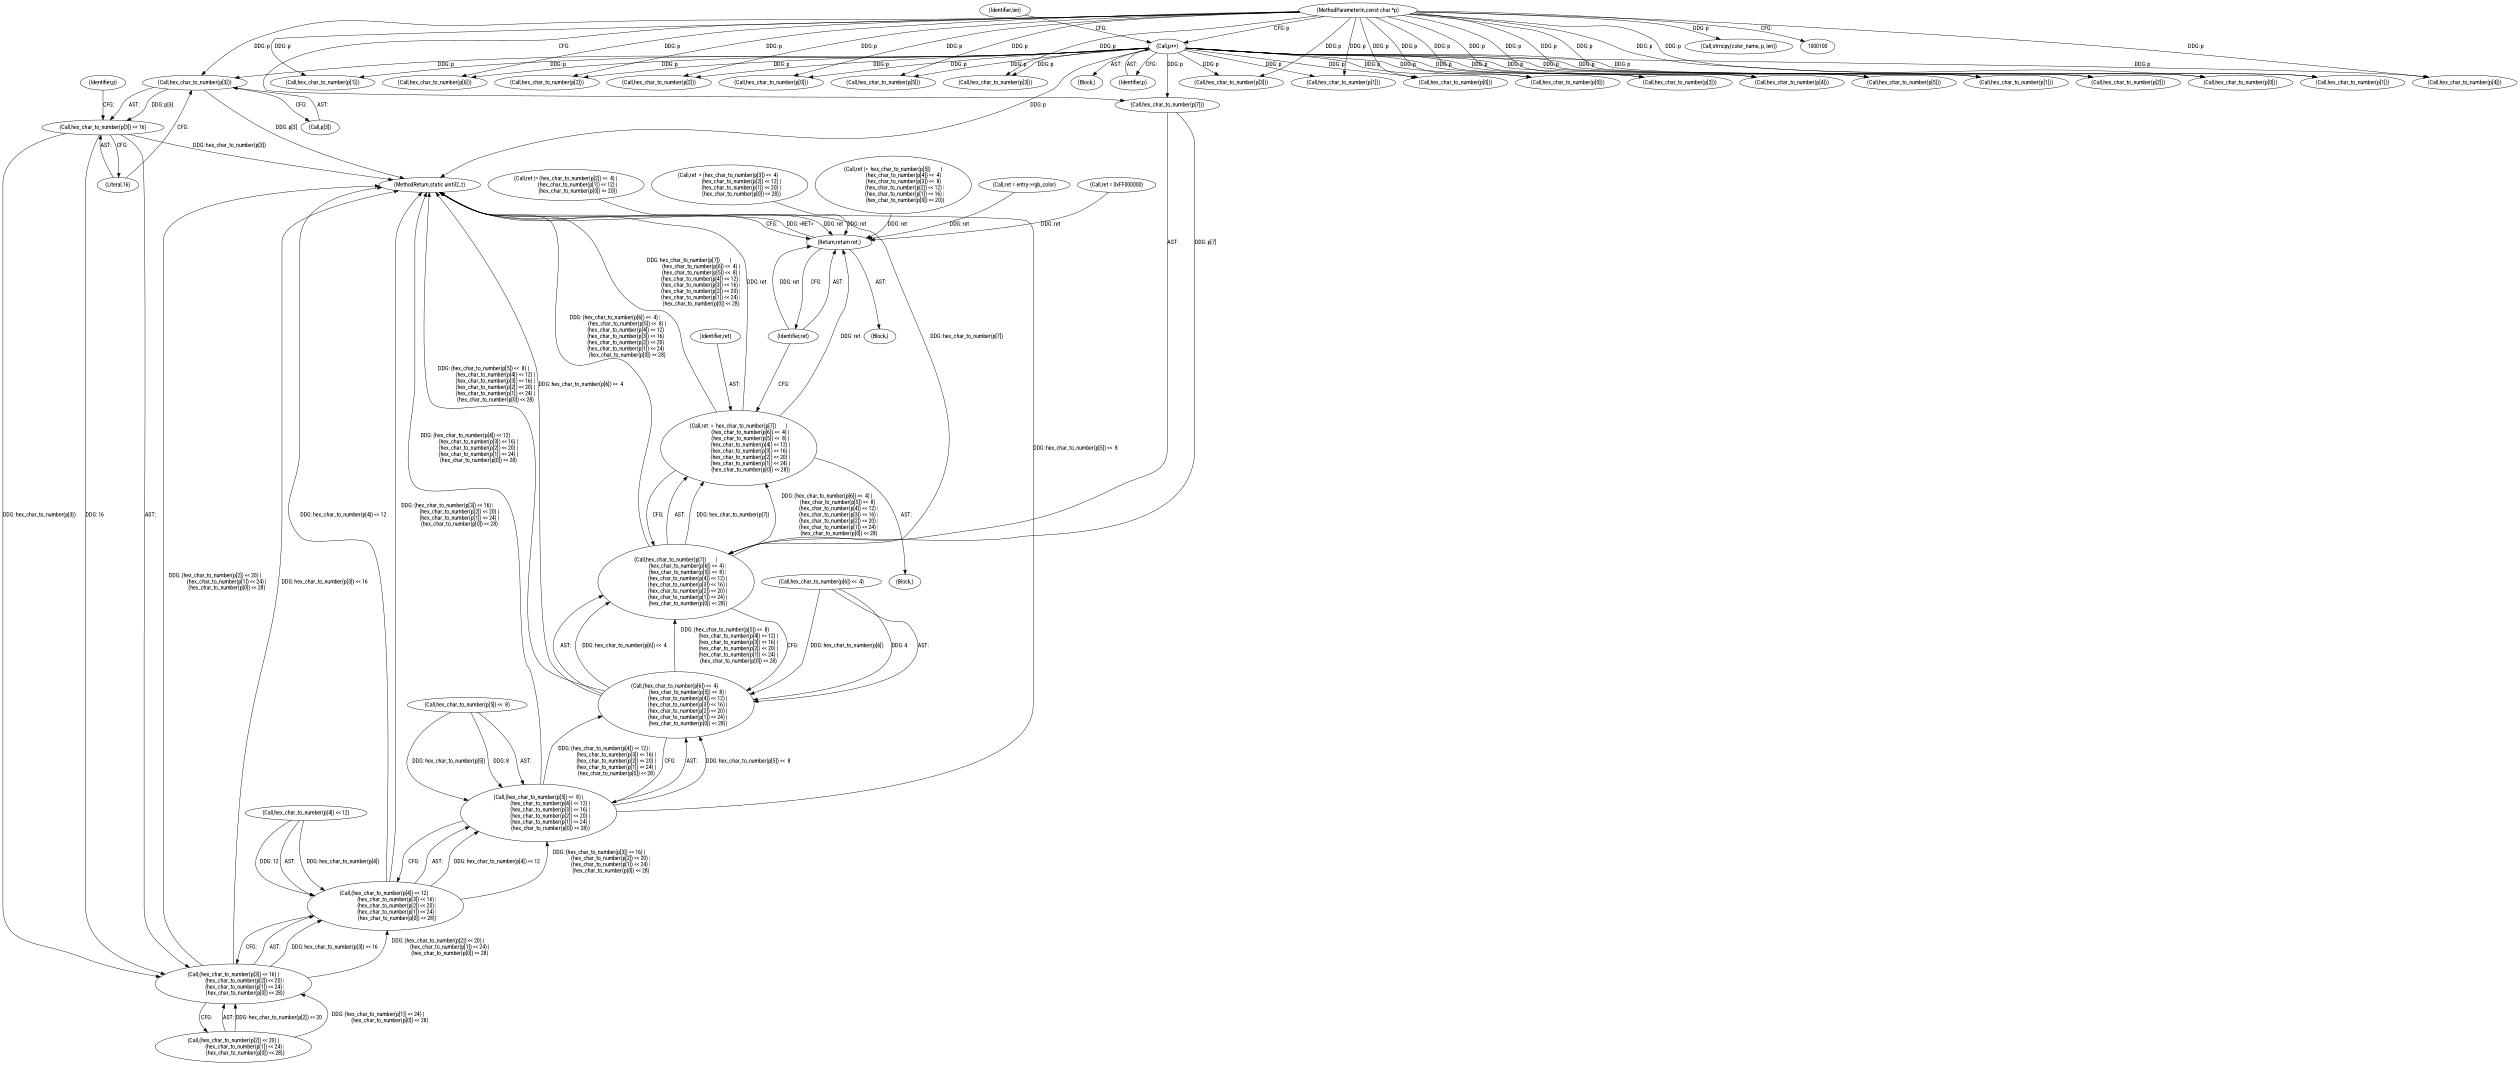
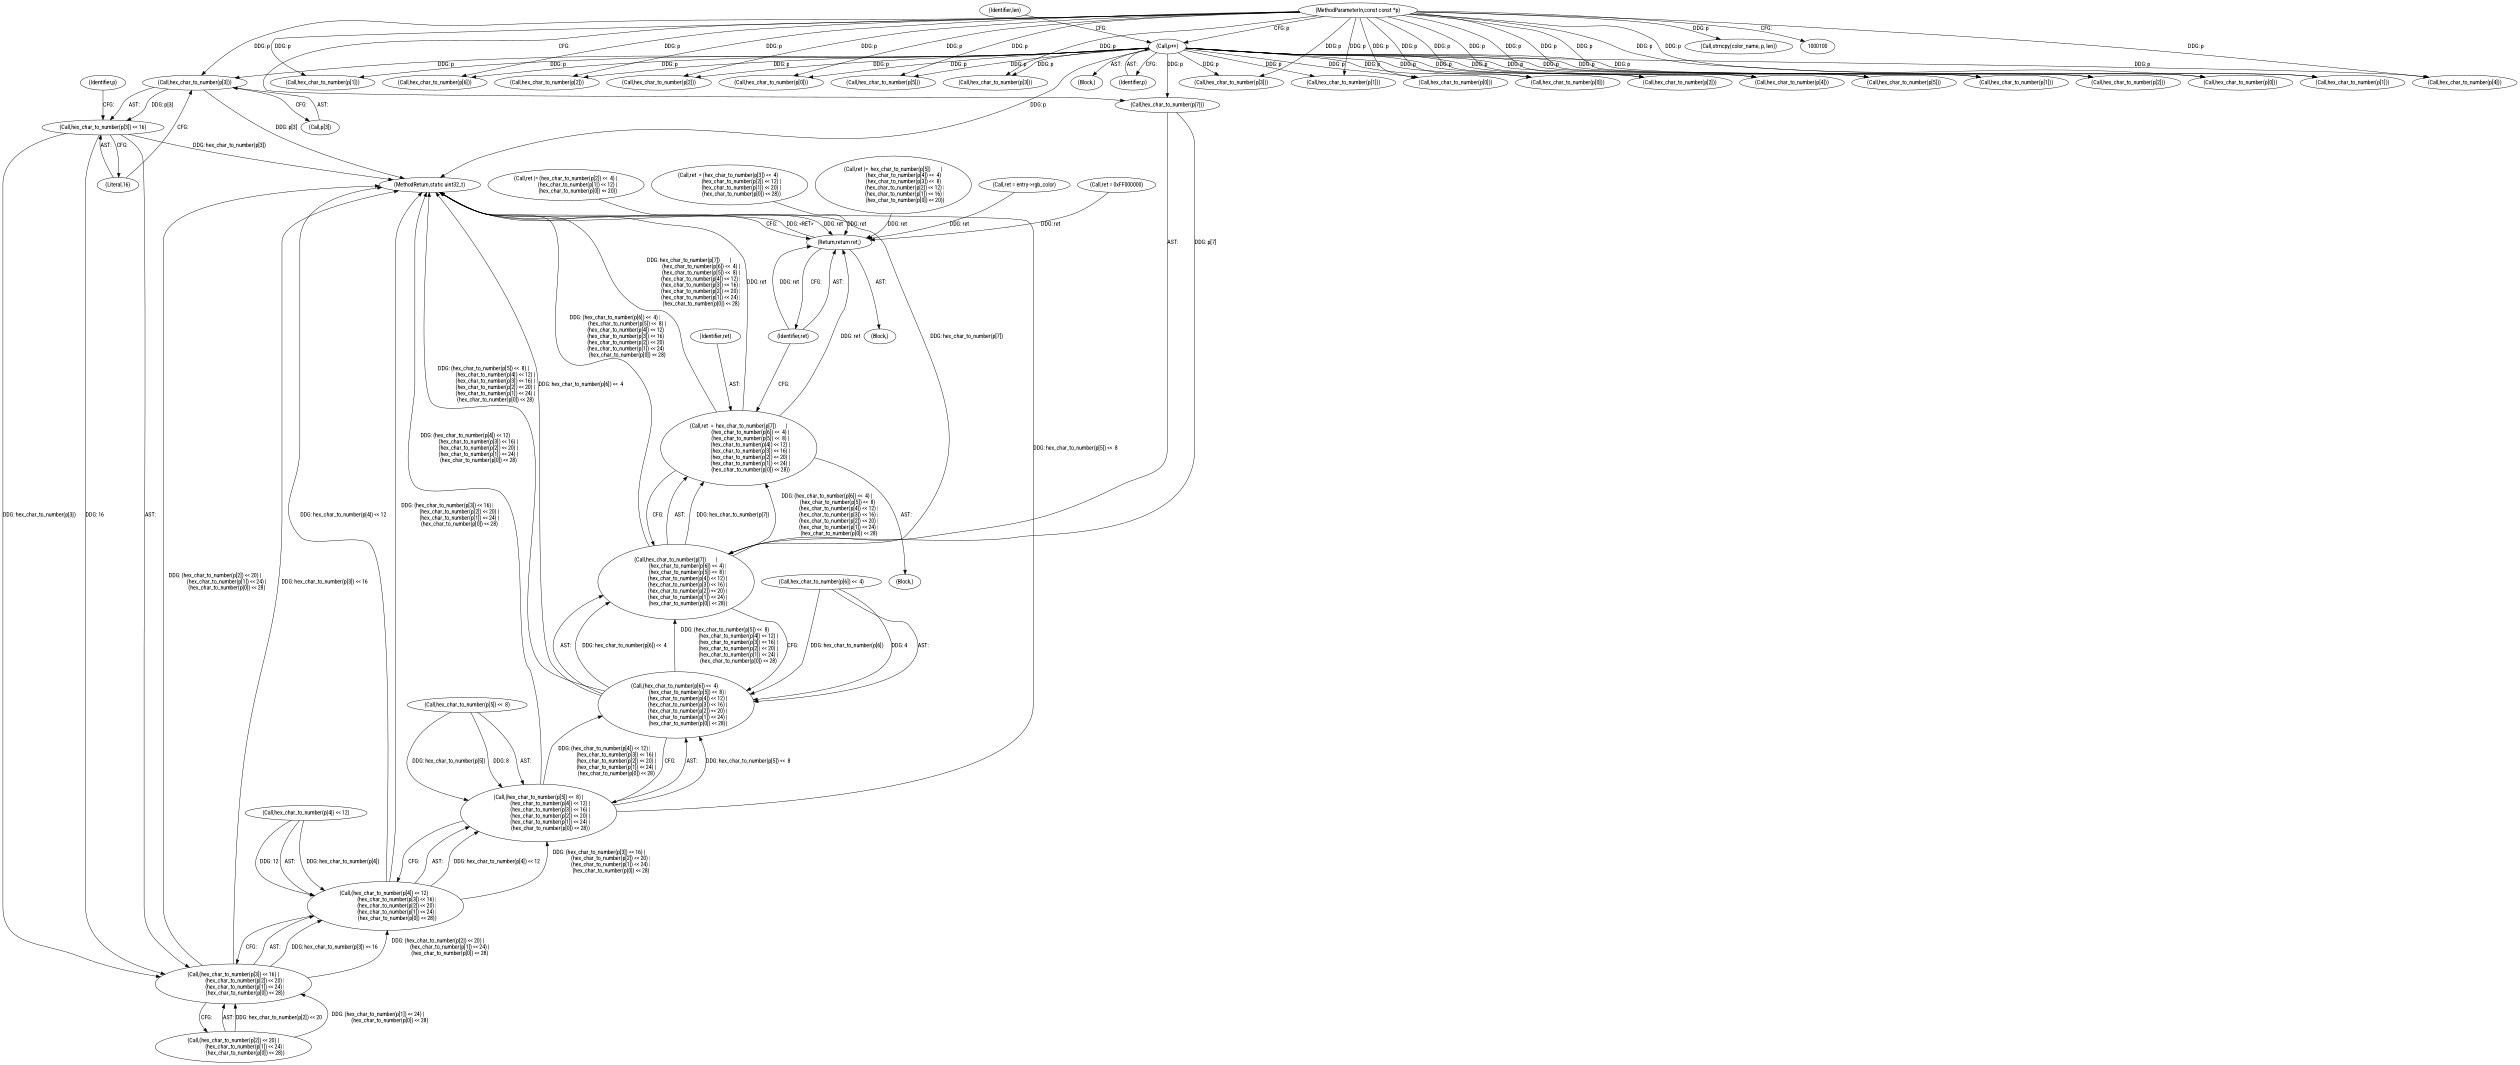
node "(MethodParameterIn,const char *p)": label "(MethodParameterIn,const char *p)" -> "(MethodParameterIn,const const *p)"
